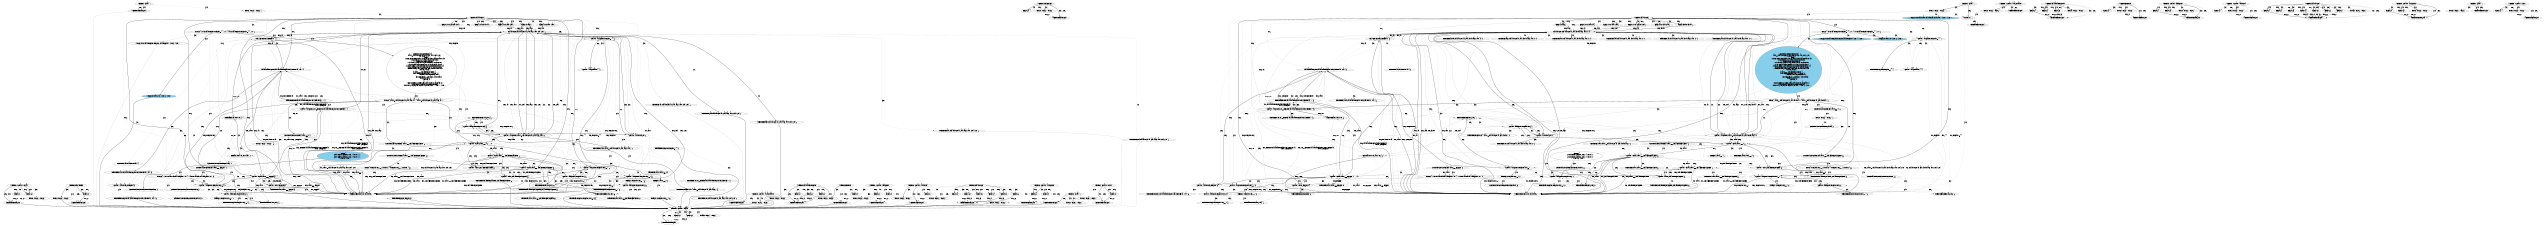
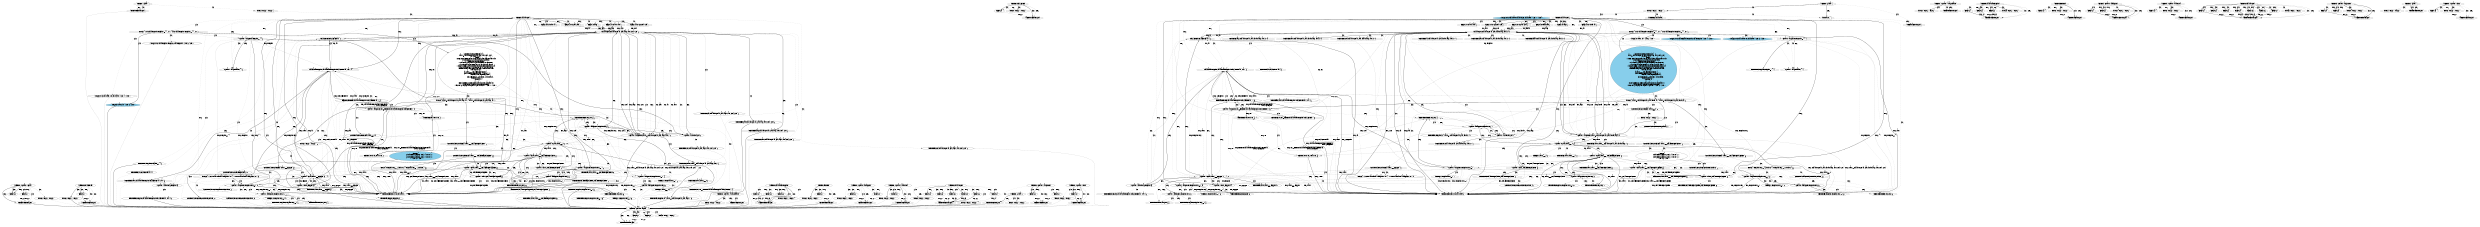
node "(TYPE_DECL,nfs4_state)": added
node "<(LOCAL,struct nfs4_state* res: nfs4_state*)<SUB>5</SUB>>": added
node "<(LOCAL,int status: int)<SUB>6</SUB>>": fillcolor skyblue -> white
node "<(LOCAL,struct nfs4_state* res: nfs4_state*)<SUB>4</SUB>>": added
